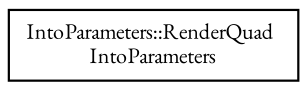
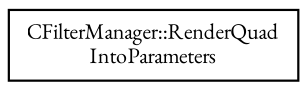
node "IntoParameters::RenderQuad IntoParameters": label "IntoParameters::RenderQuad IntoParameters" -> "CFilterManager::RenderQuad IntoParameters"
